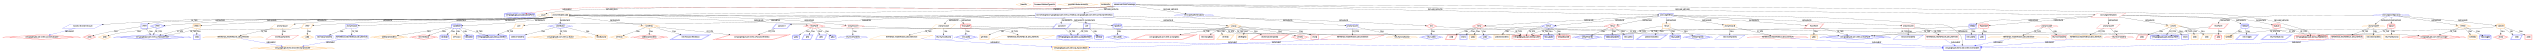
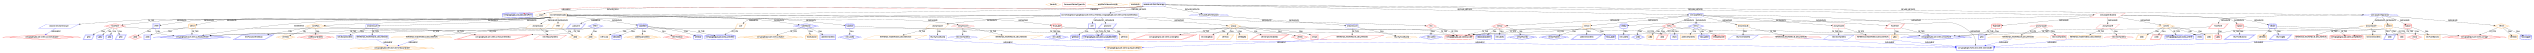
edge "wooxes.net.client.Serverapp" -> "com.google.gwt.user.client.ui.PushButton": now "wooxes.net.client.Serverapp" -> "void cargaConfiguracio()"
edge "void onModuleLoad()" -> "VAR11": now "void onModuleLoad()" -> "com.google.gwt.user.client.ui.AbsolutePanel"
